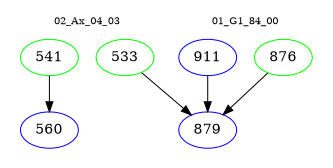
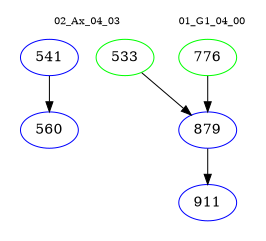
cluster "01_G1_84_00": label "01_G1_84_00" -> "01_G1_04_00"
node "541": color green -> blue
node "876": label "876" -> "776"
edge "911" -> "879": reversed
